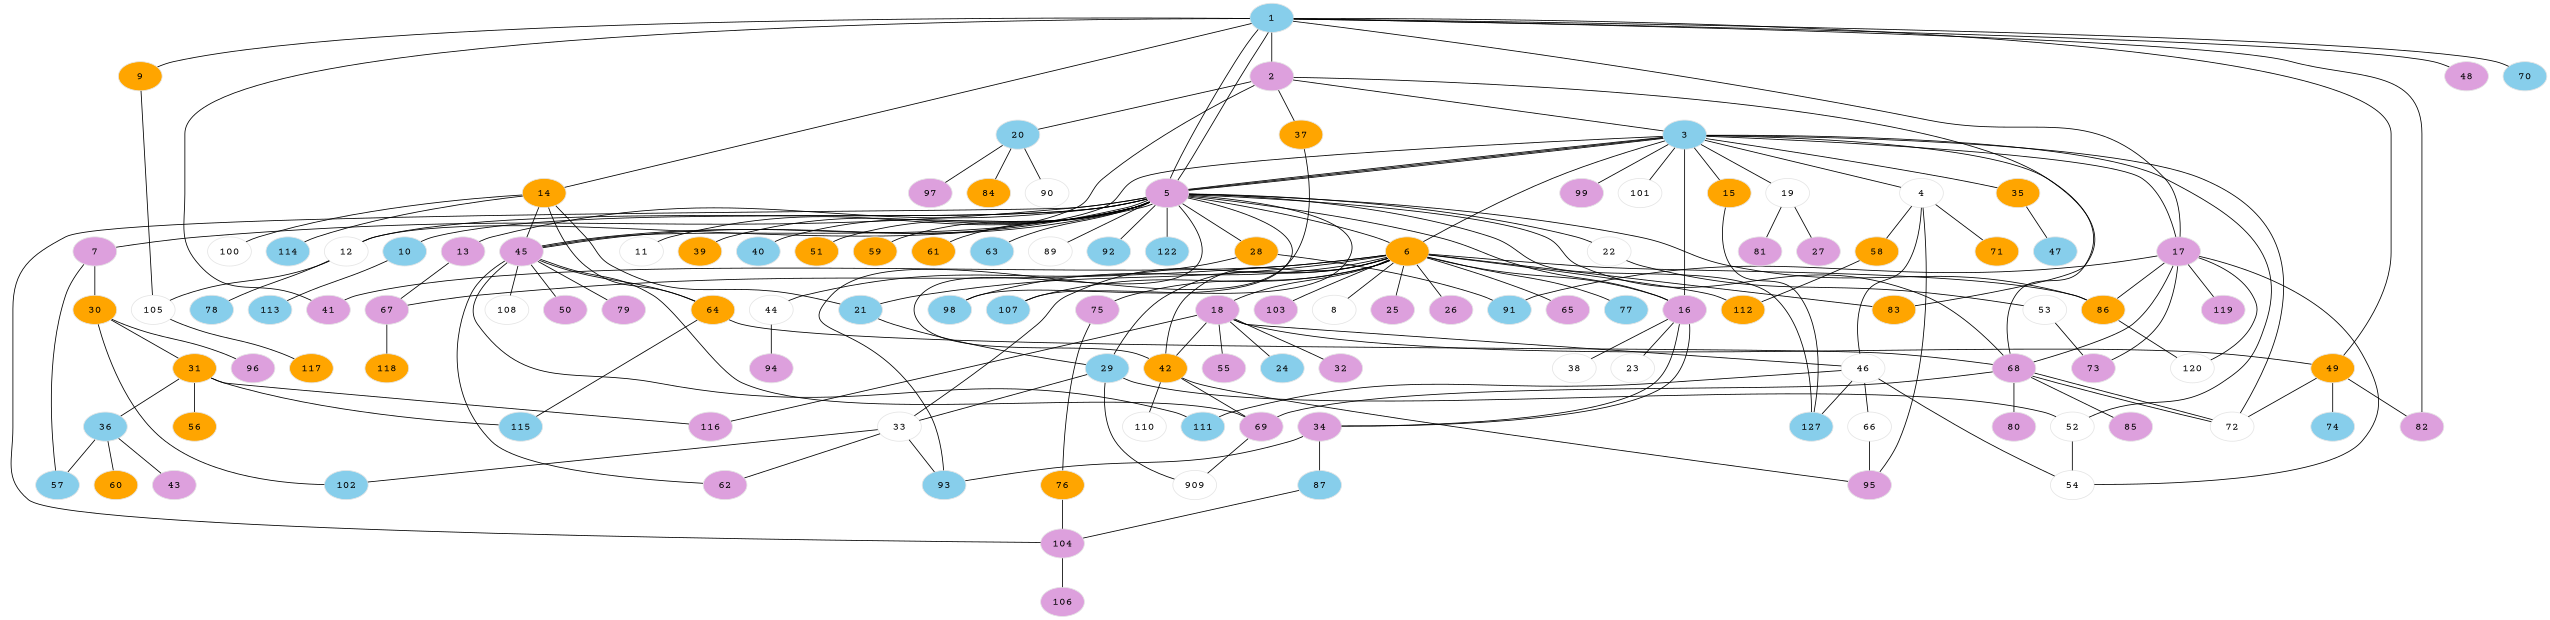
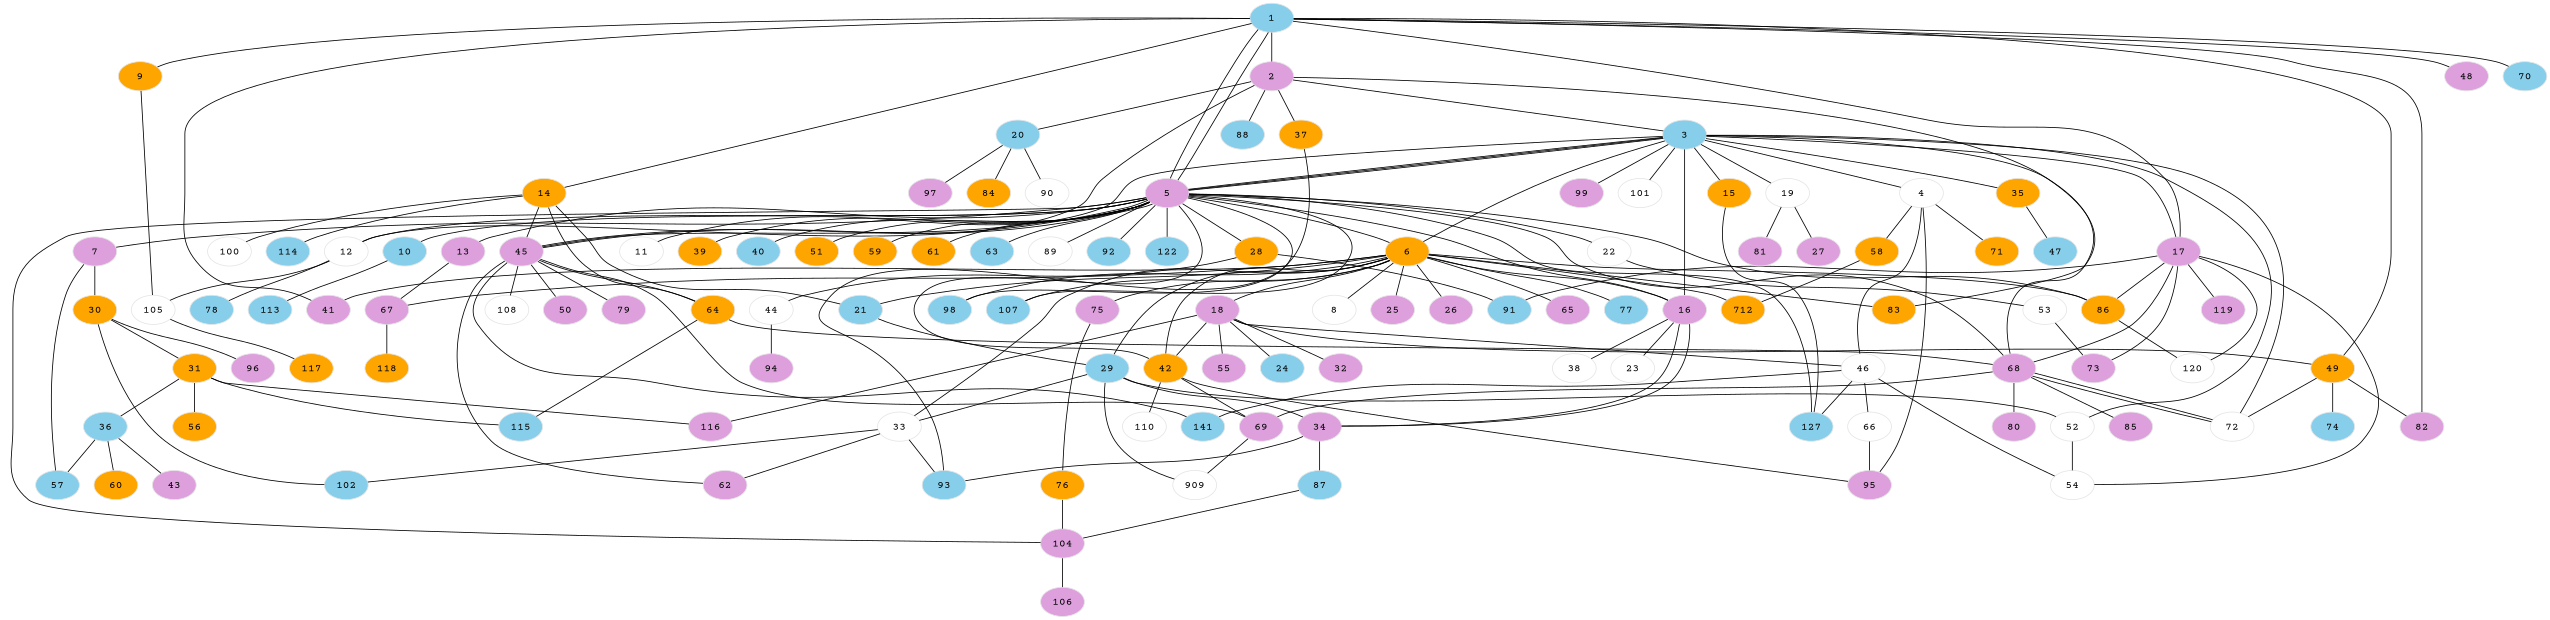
node "88": added
node "103": removed
node "112": label "112" -> "712"
edge "29" -- "34": added
node "111": label "111" -> "141"
